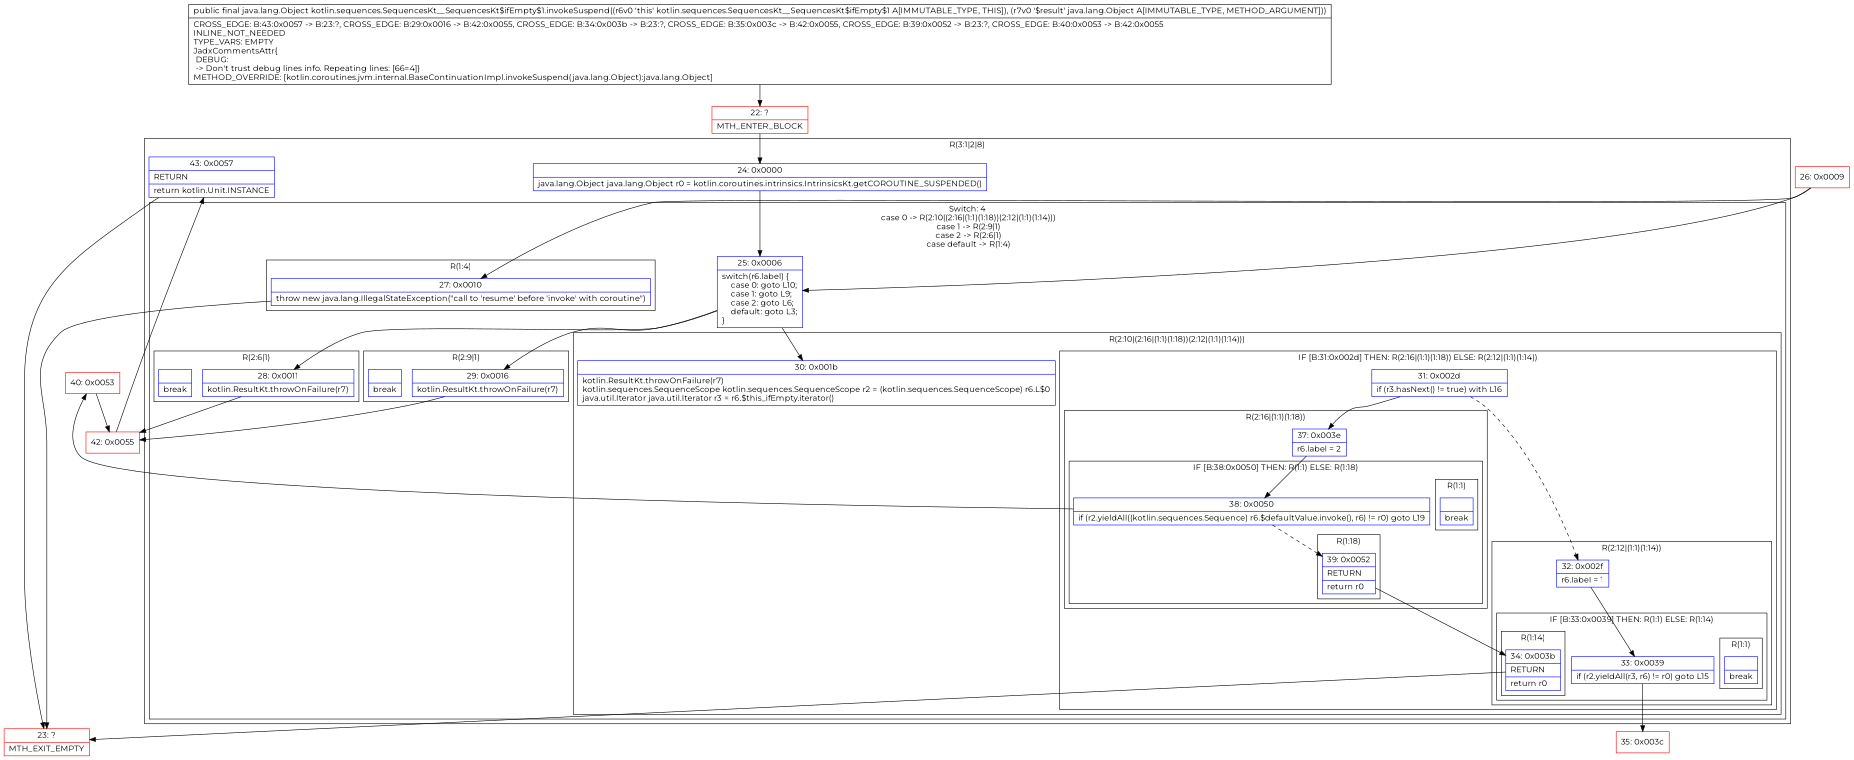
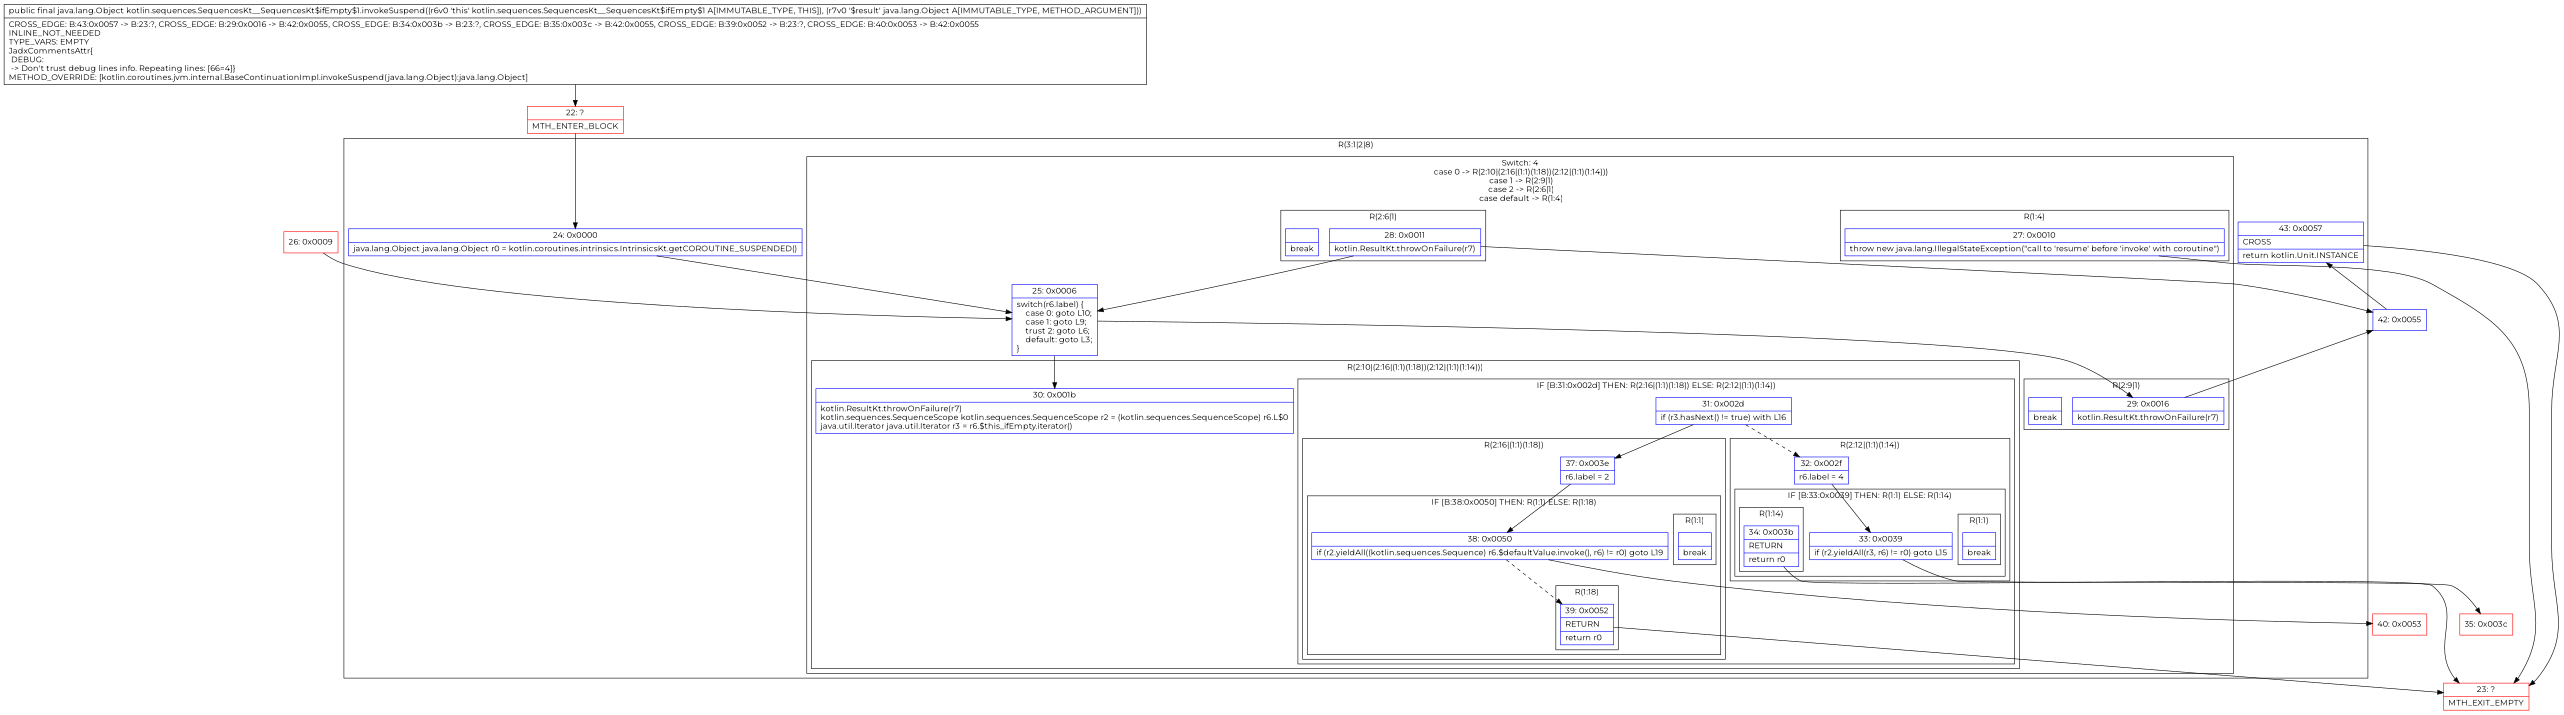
node "43: 0x0057": text "RETURN" -> "CROSS"
edge "26: 0x0009" -> "27: 0x0010": removed
node "25: 0x0006": text "case 2: goto L6;" -> "trust 2: goto L6;"
edge "25: 0x0006" -> "28: 0x0011": reversed
edge "40: 0x0053" -> "42: 0x0055": removed
node "42: 0x0055": color red -> blue
node "32: 0x002f": text "r6.label = 1" -> "r6.label = 4"
edge "39: 0x0052" -> "34: 0x003b": now "39: 0x0052" -> "23: ?"
